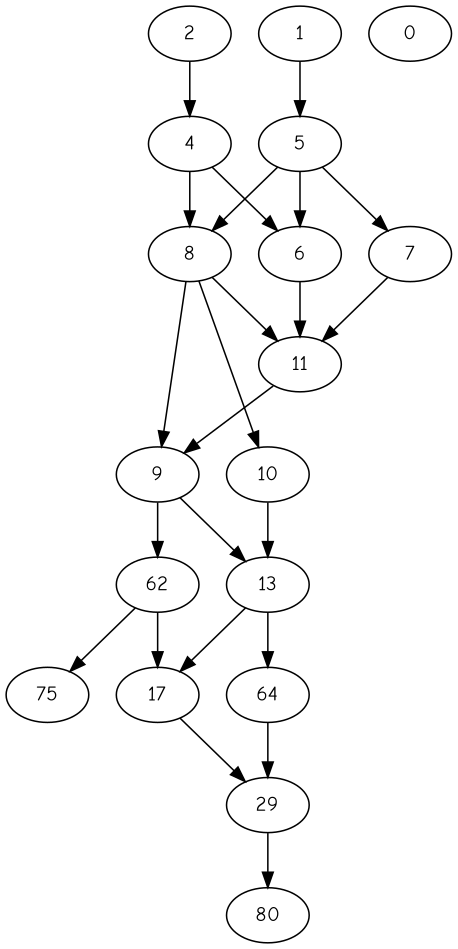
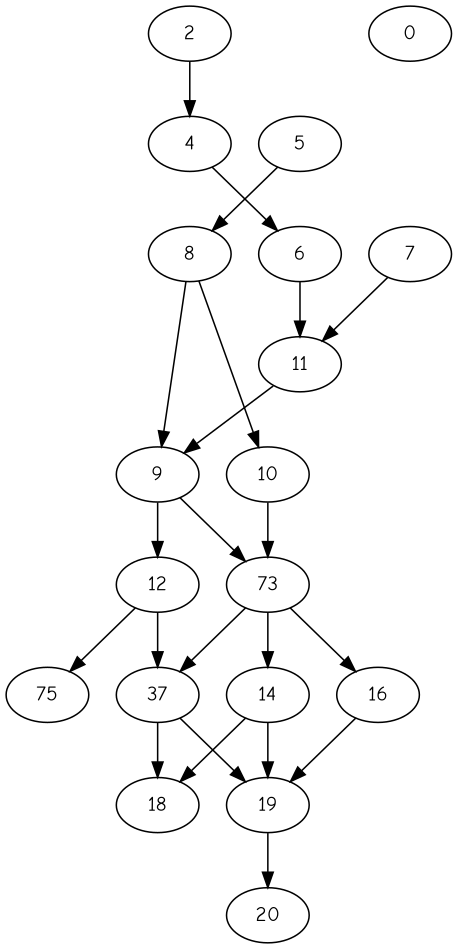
node "1": removed
edge "4" -> "8": removed
edge "5" -> "6": removed
edge "5" -> "7": removed
edge "8" -> "11": removed
node "62": label "62" -> "12"
node "13": label "13" -> "73"
node "17": label "17" -> "37"
node "64": label "64" -> "14"
node "16": added
node "18": added
node "29": label "29" -> "19"
node "80": label "80" -> "20"
